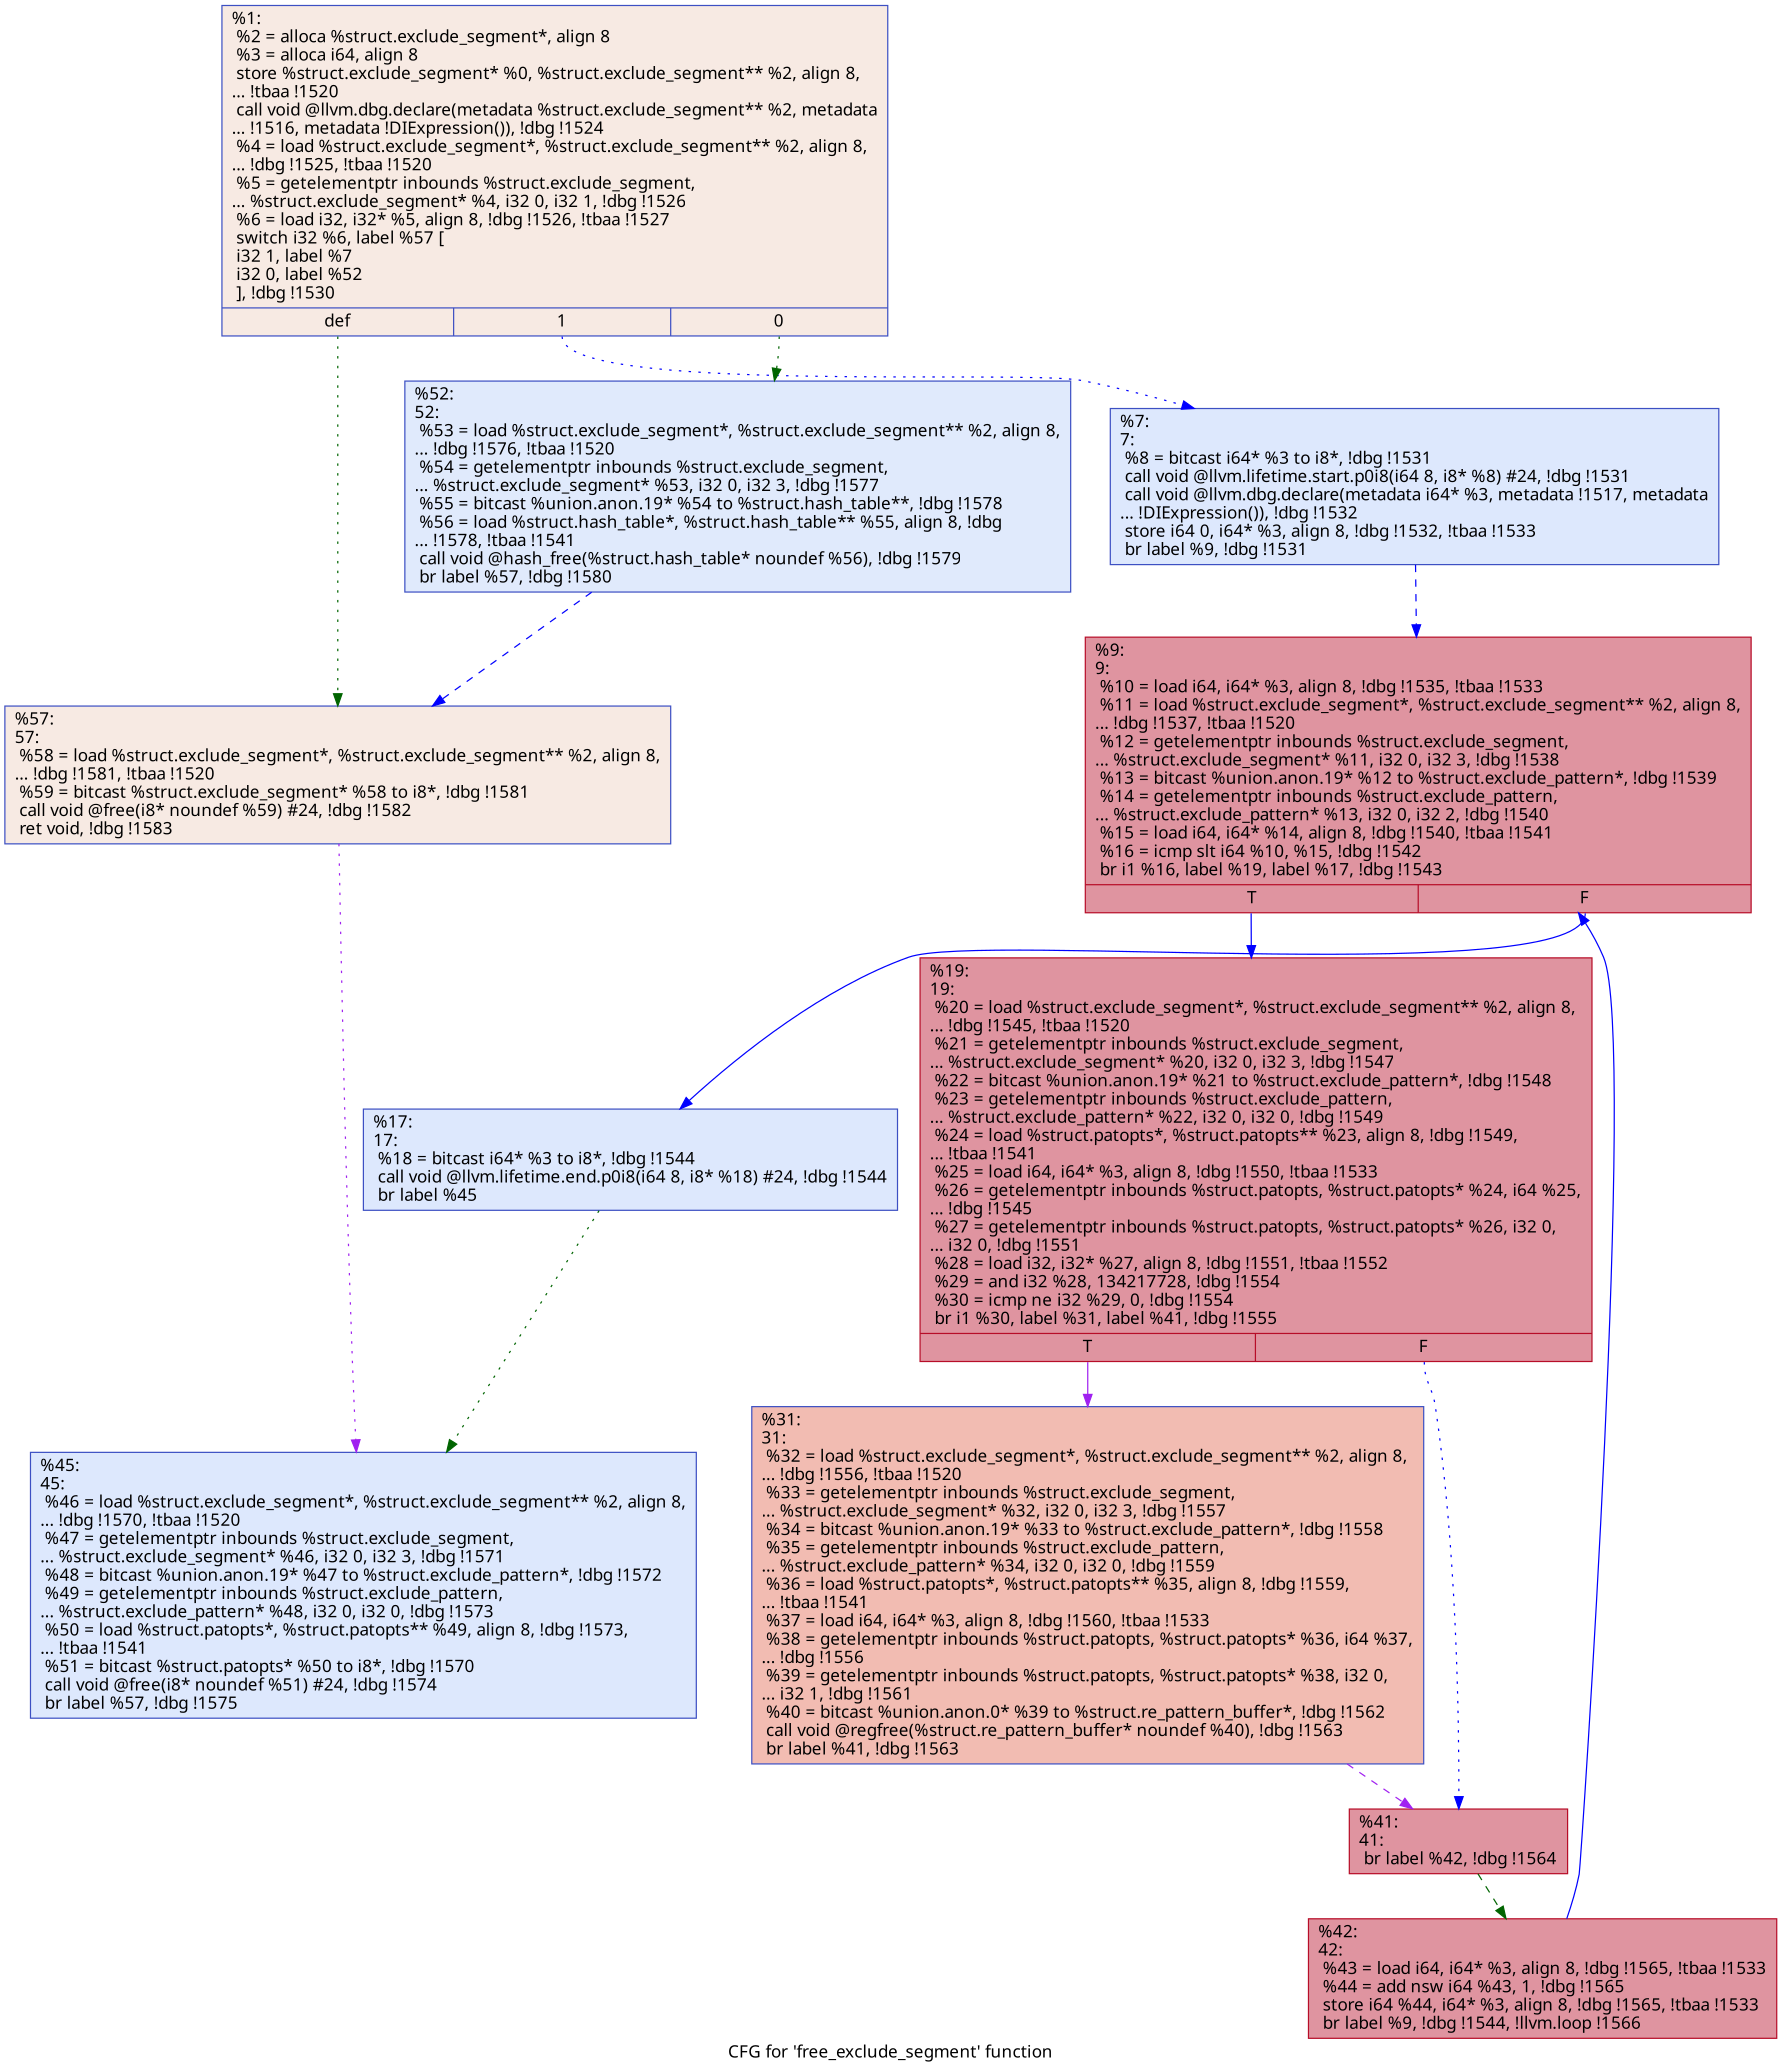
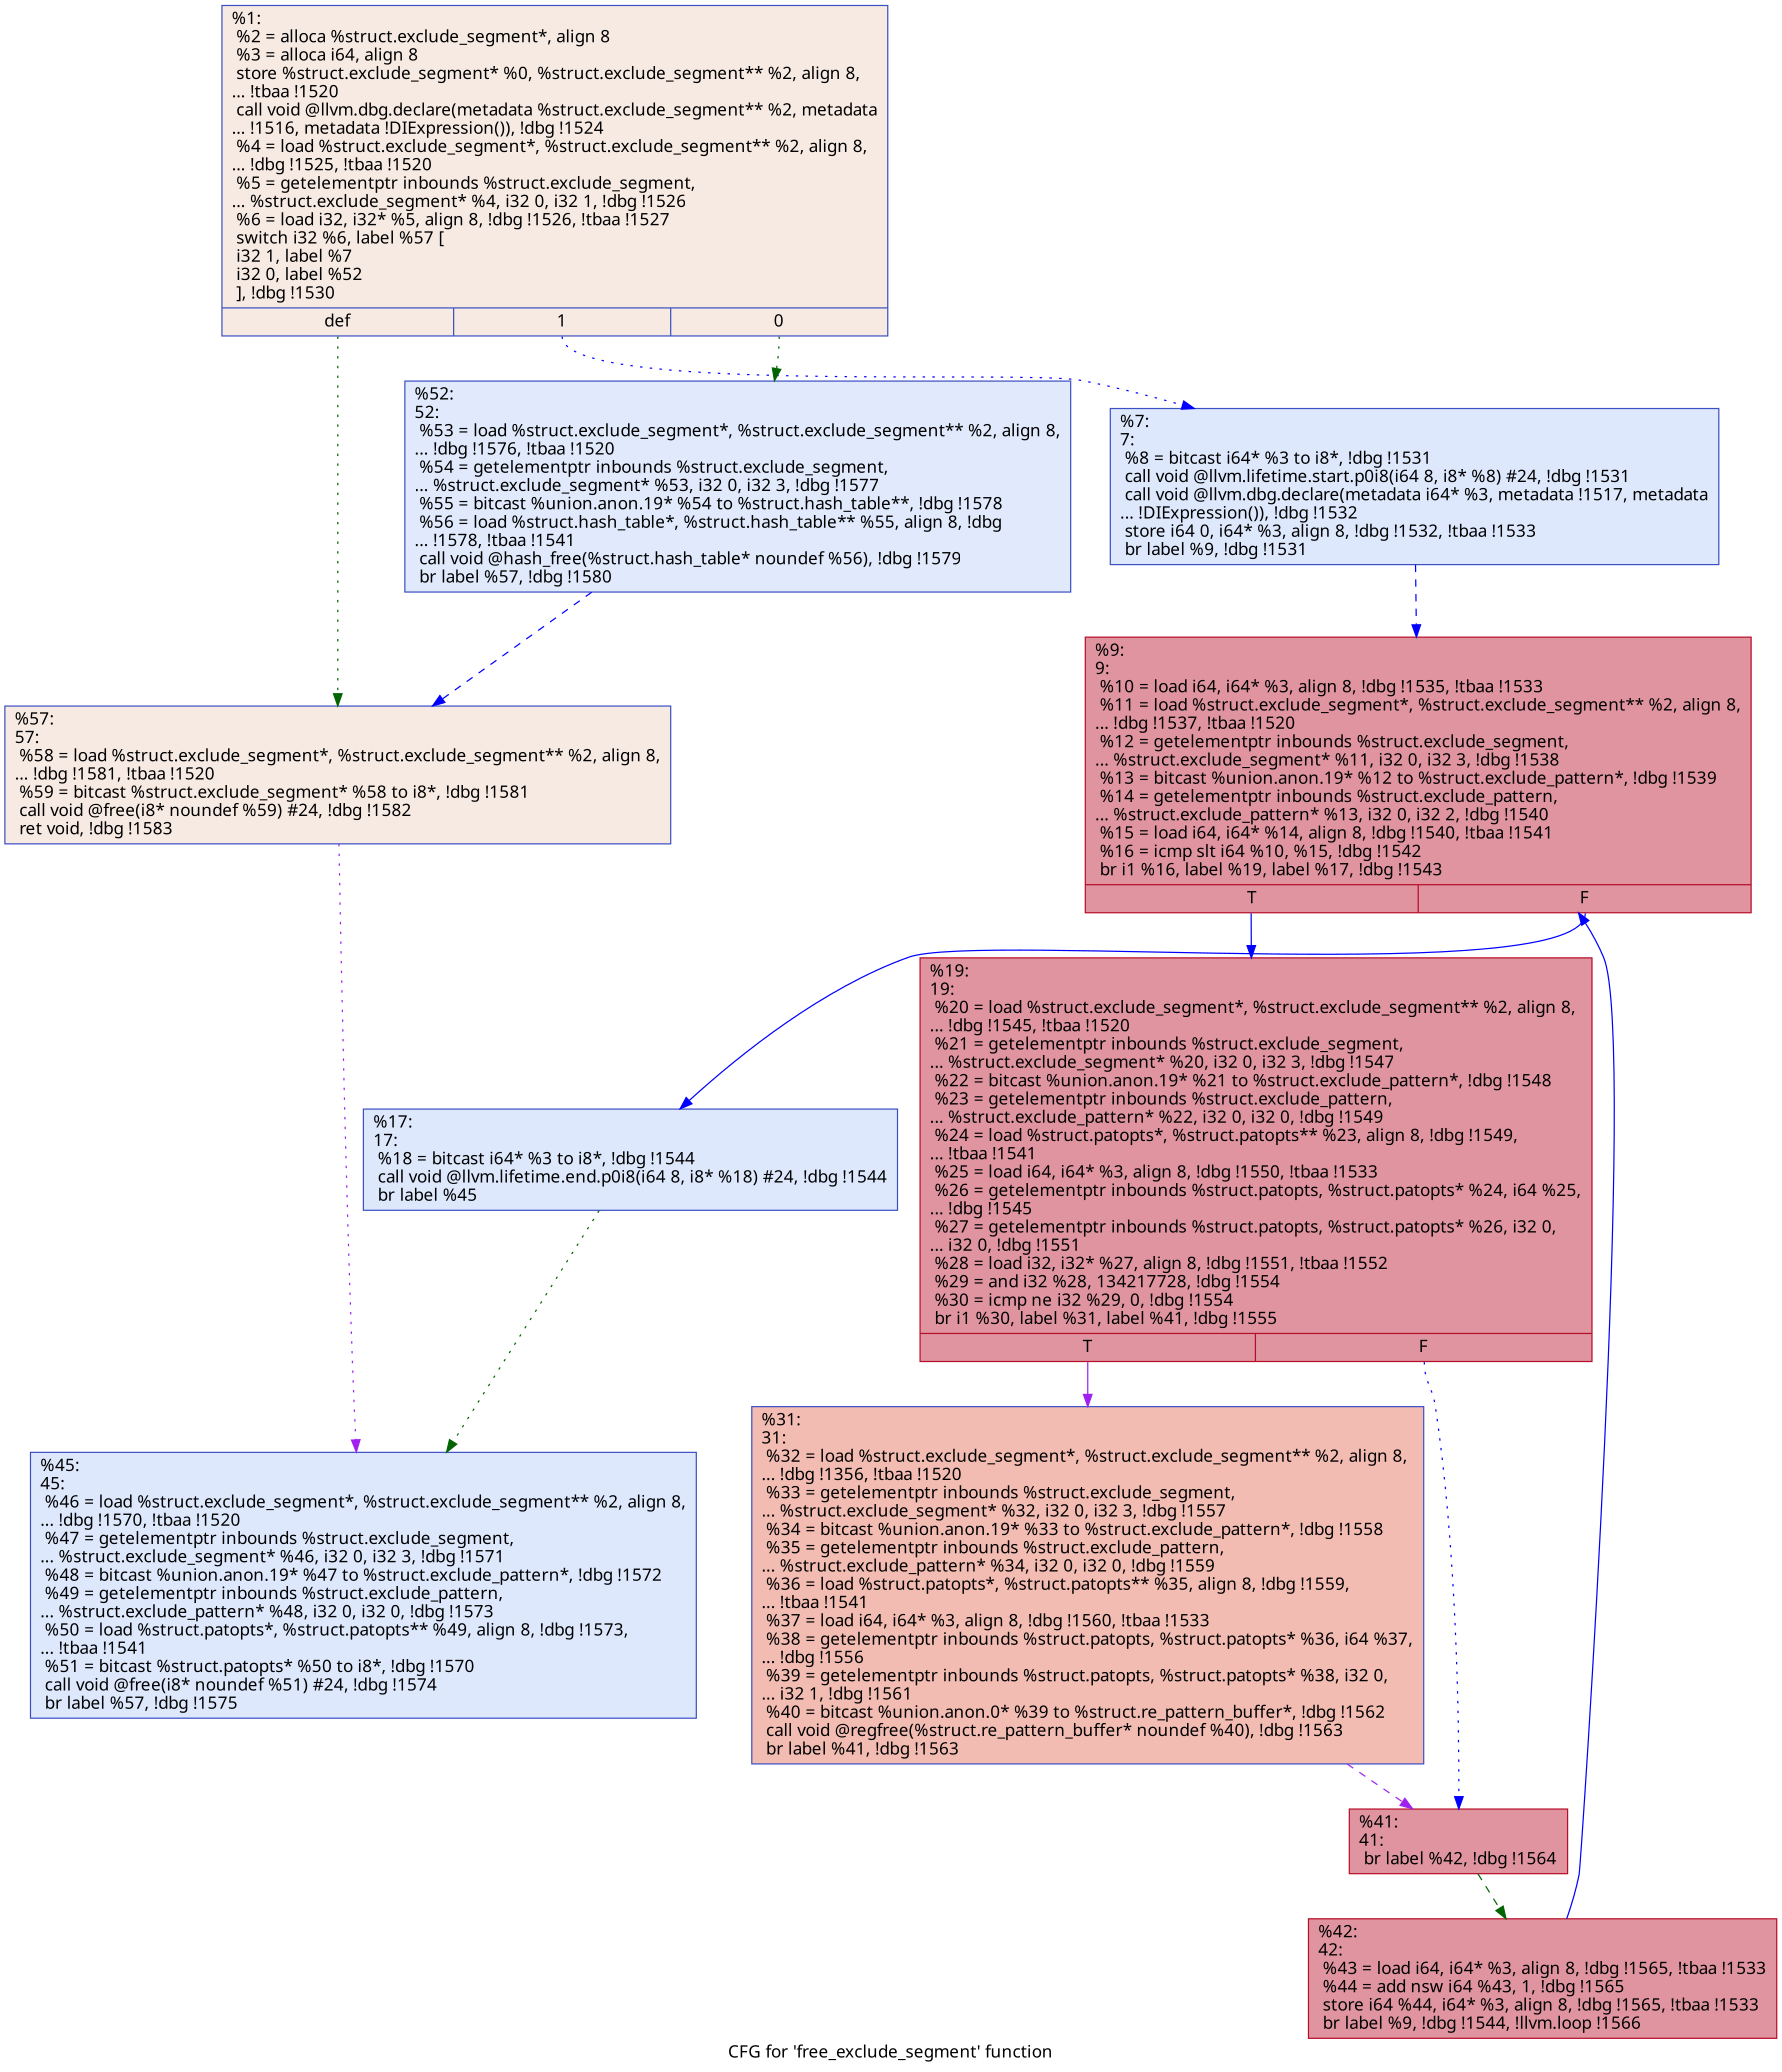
node "%31:": text "... !dbg !1556, !tbaa !1520" -> "... !dbg !1356, !tbaa !1520"
